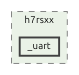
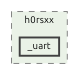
cluster "h7rsxx": label "h7rsxx" -> "h0rsxx"
